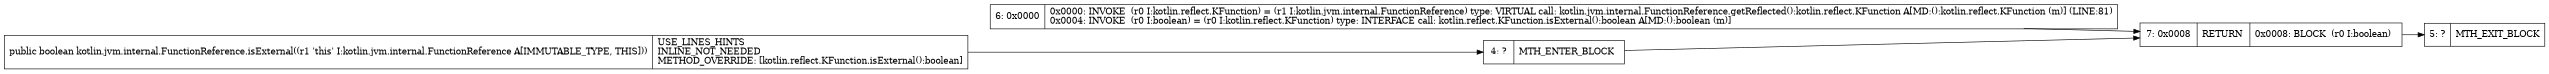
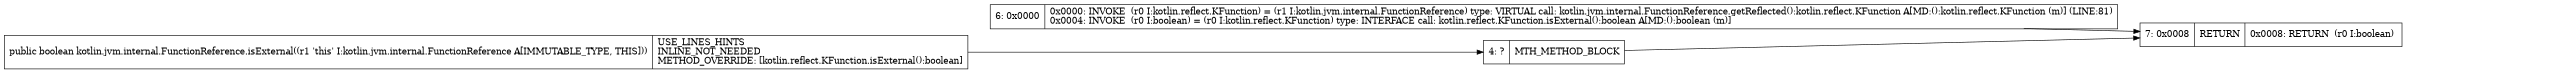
node "7: 0x0008": text "0x0008: BLOCK  (r0 I:boolean)" -> "0x0008: RETURN  (r0 I:boolean)"
node "5: ?": removed
node "4: ?": text "MTH_ENTER_BLOCK" -> "MTH_METHOD_BLOCK"
